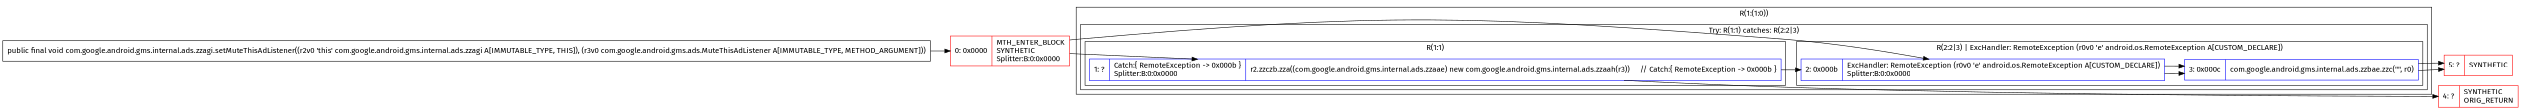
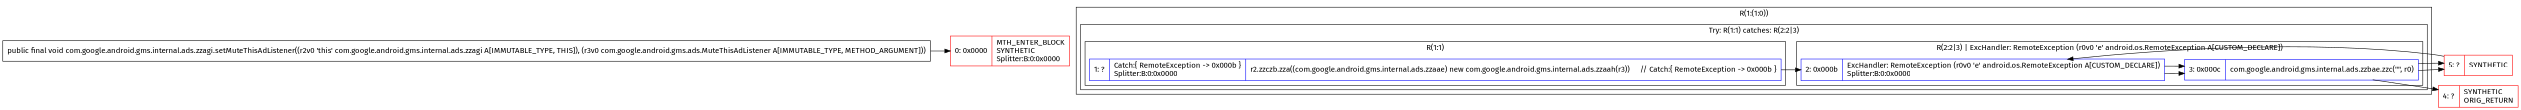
edge "0: 0x0000" -> "2: 0x000b": now "5: ?" -> "2: 0x000b"
edge "0: 0x0000" -> "1: ?": removed
edge "1: ?" -> "4: ?": now "3: 0x000c" -> "4: ?"
